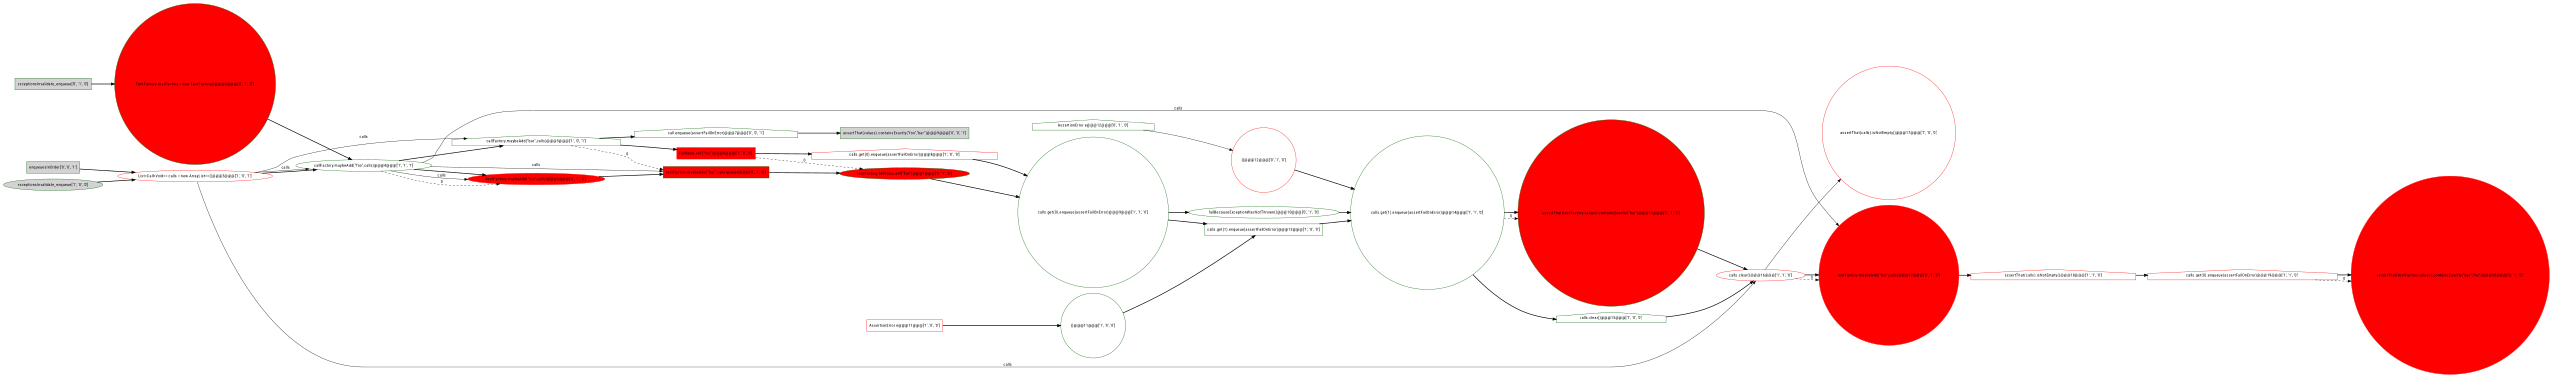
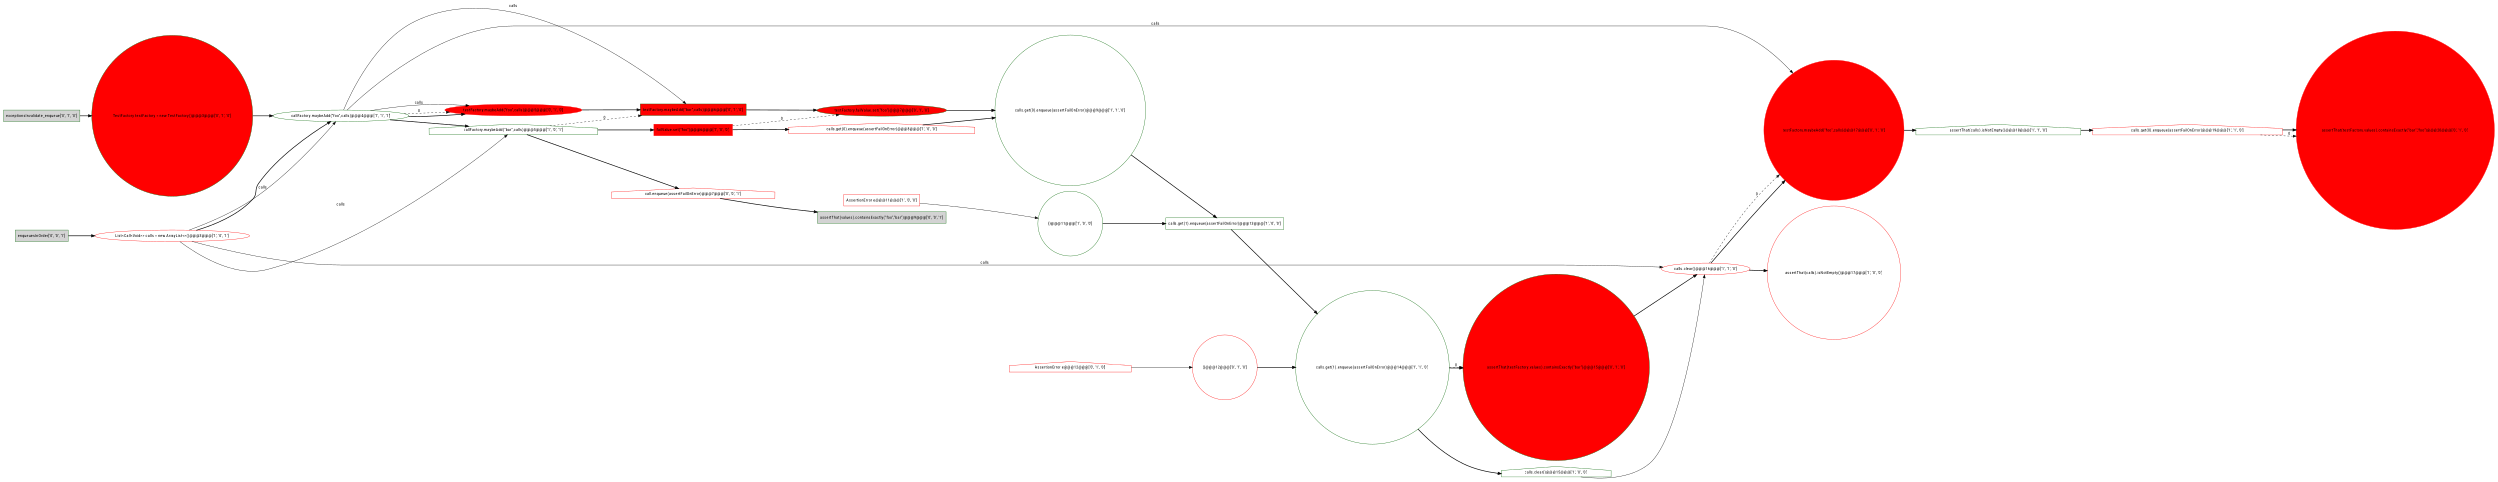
node "AssertionError e@@@12@@@['0', '1', '0']": color darkgreen -> red
node "call.enqueue(assertFailOnError)@@@7@@@['0', '0', '1']": color darkgreen -> red
node "exceptionsInvalidate_enqueue['1', '0', '0']": removed
node "failBecauseExceptionWasNotThrown()@@@10@@@['0', '1', '0']": removed
edge "calls.clear()@@@16@@@['1', '1', '0']" -> "assertThat(calls).isNotEmpty()@@@17@@@['1', '0', '0']": style solid -> bold
node "assertThat(calls).isNotEmpty()@@@18@@@['1', '1', '0']": color red -> darkgreen
edge "calls.clear()@@@15@@@['1', '0', '0']" -> "calls.clear()@@@16@@@['1', '1', '0']": style bold -> solid
edge "AssertionError e@@@11@@@['1', '0', '0']" -> "{}@@@11@@@['1', '0', '0']": style bold -> solid
